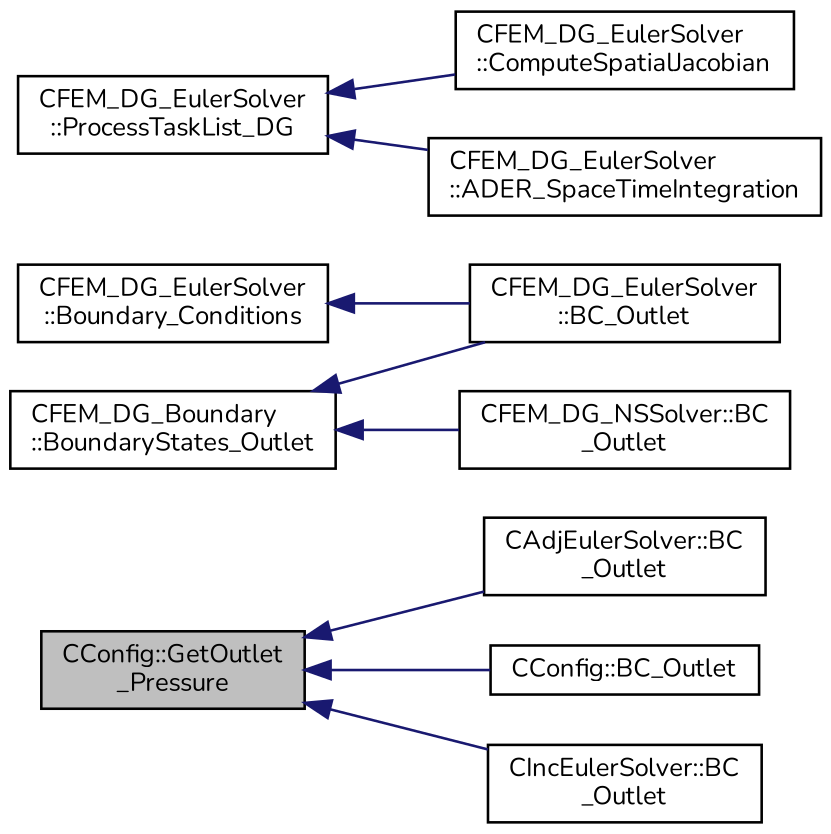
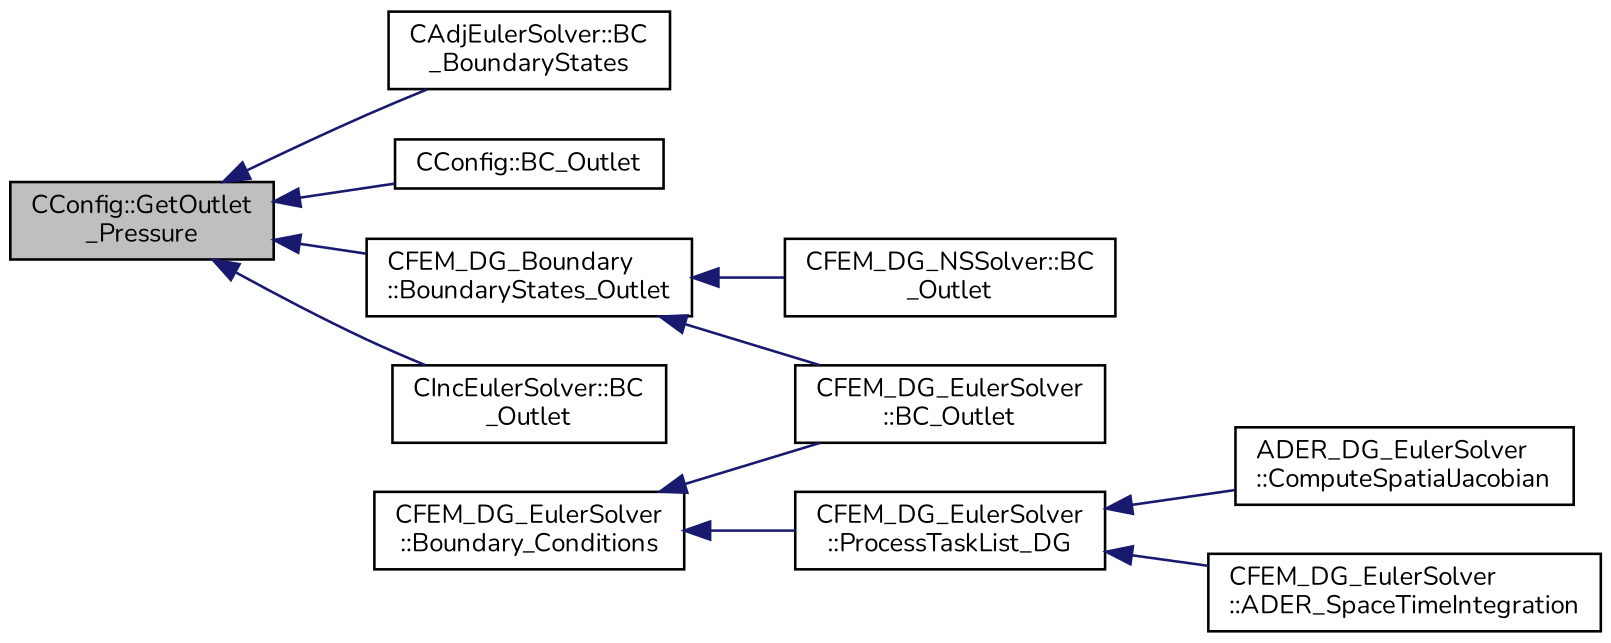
node "CFEM_DG_EulerSolver ::ComputeSpatialJacobian": label "CFEM_DG_EulerSolver ::ComputeSpatialJacobian" -> "ADER_DG_EulerSolver ::ComputeSpatialJacobian"
edge "CFEM_DG_Boundary ::BoundaryStates_Outlet" -> "CConfig::GetOutlet _Pressure": added
edge "CFEM_DG_EulerSolver ::ProcessTaskList_DG" -> "CFEM_DG_EulerSolver ::Boundary_Conditions": added
node "CAdjEulerSolver::BC _Outlet": label "CAdjEulerSolver::BC _Outlet" -> "CAdjEulerSolver::BC _BoundaryStates"
